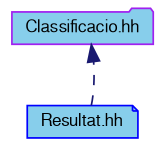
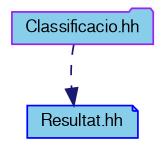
edge "Resultat.hh" -> "Classificacio.hh": reversed
